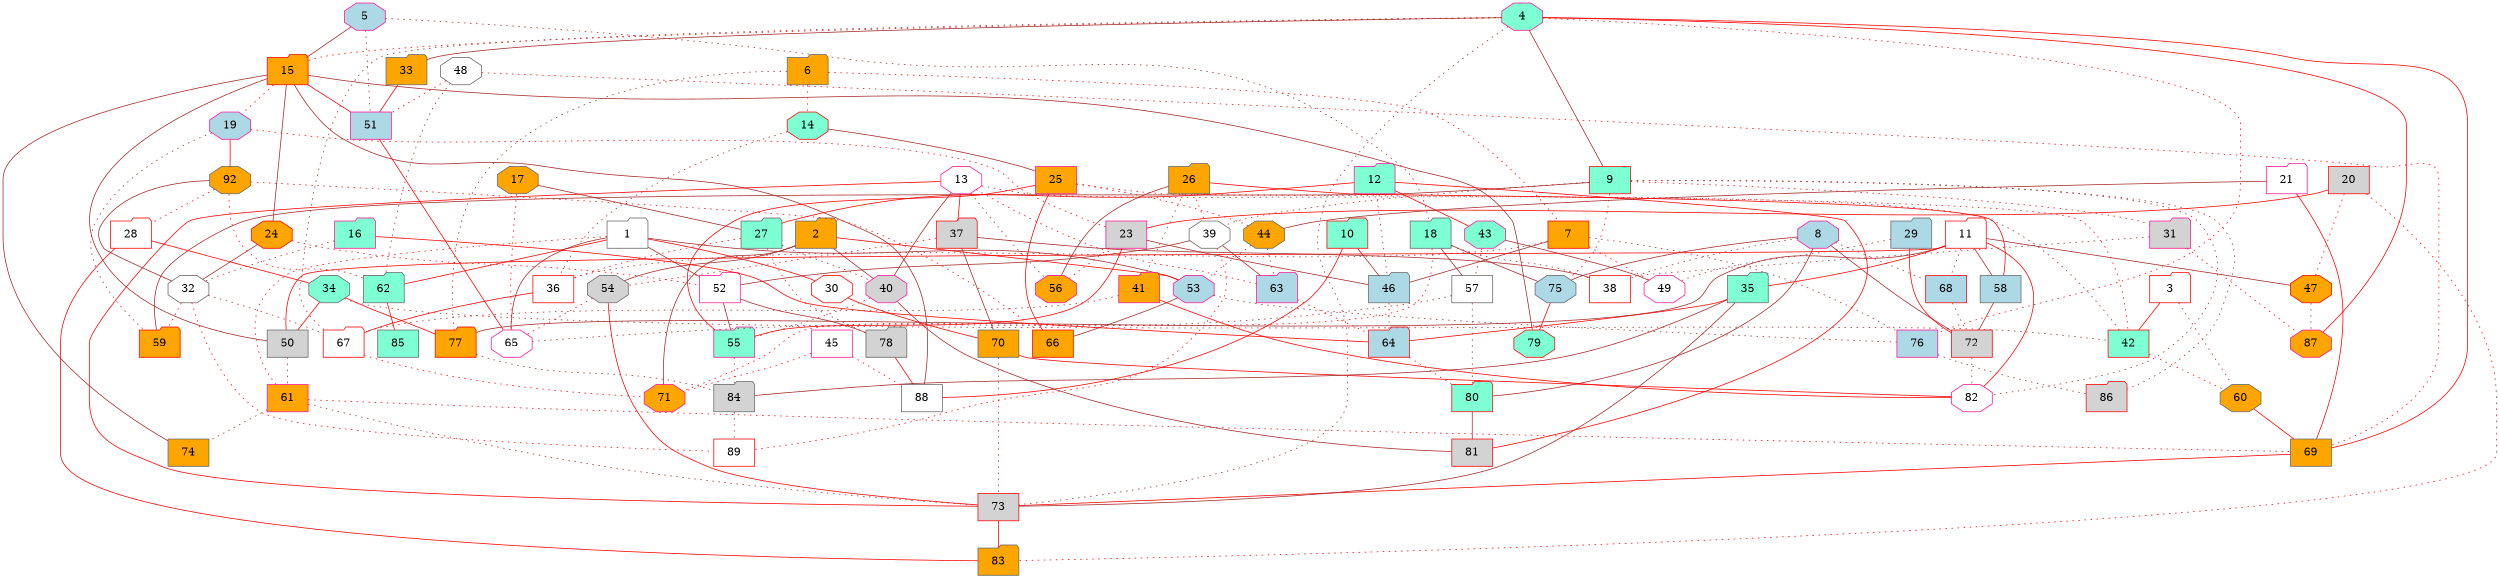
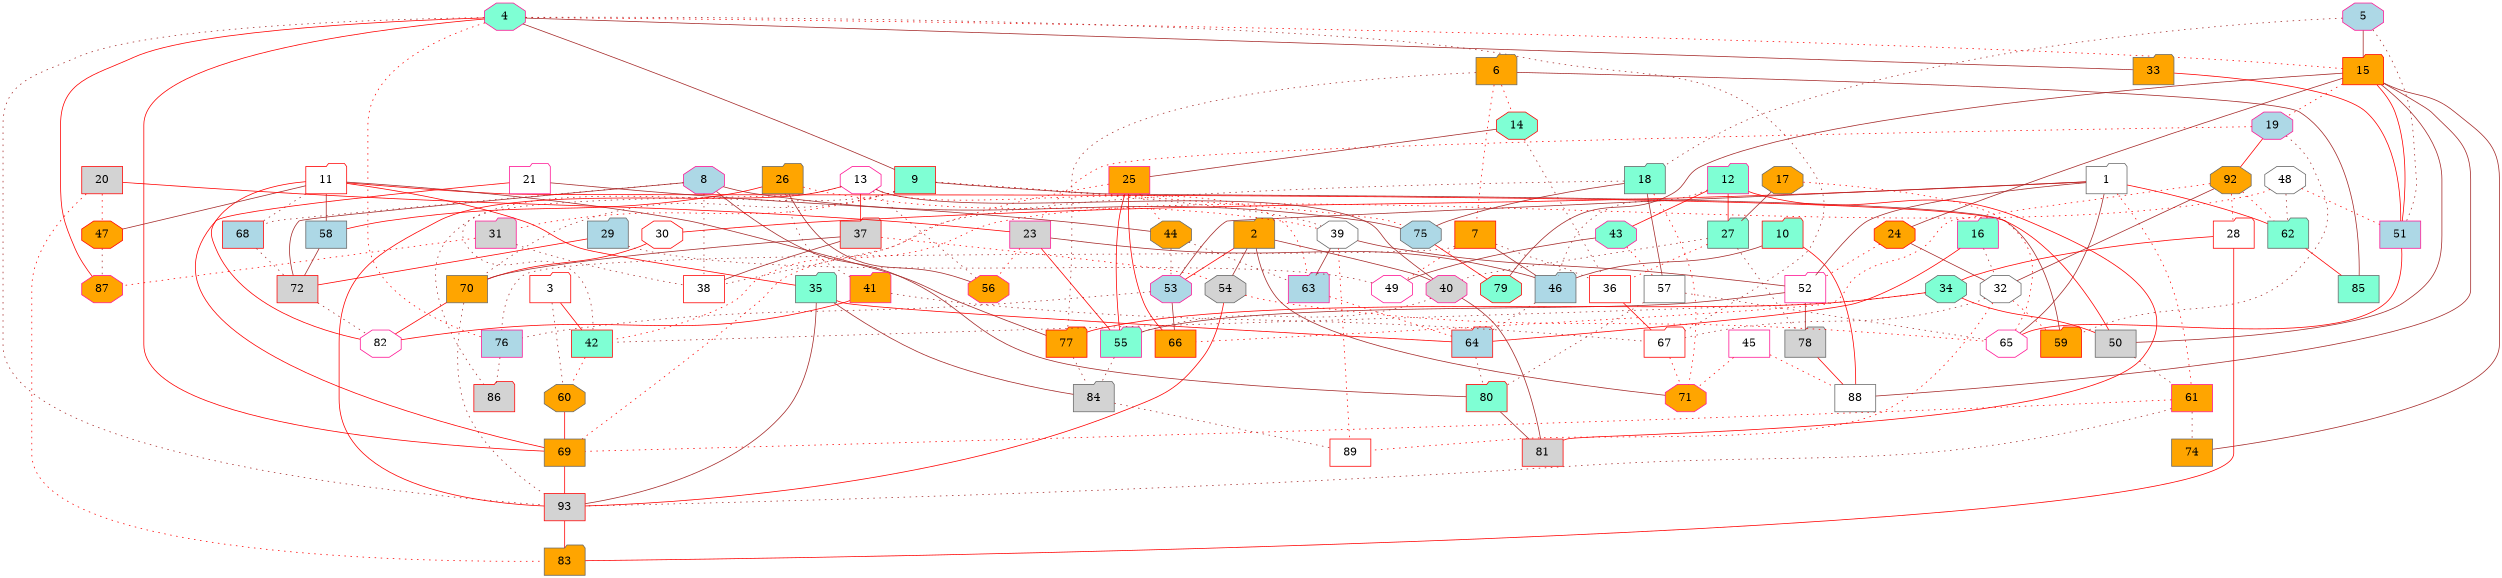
edge "6" -- "85": added
edge "9" -- "82": now "9" -- "70"
node "73": label "73" -> "93"
